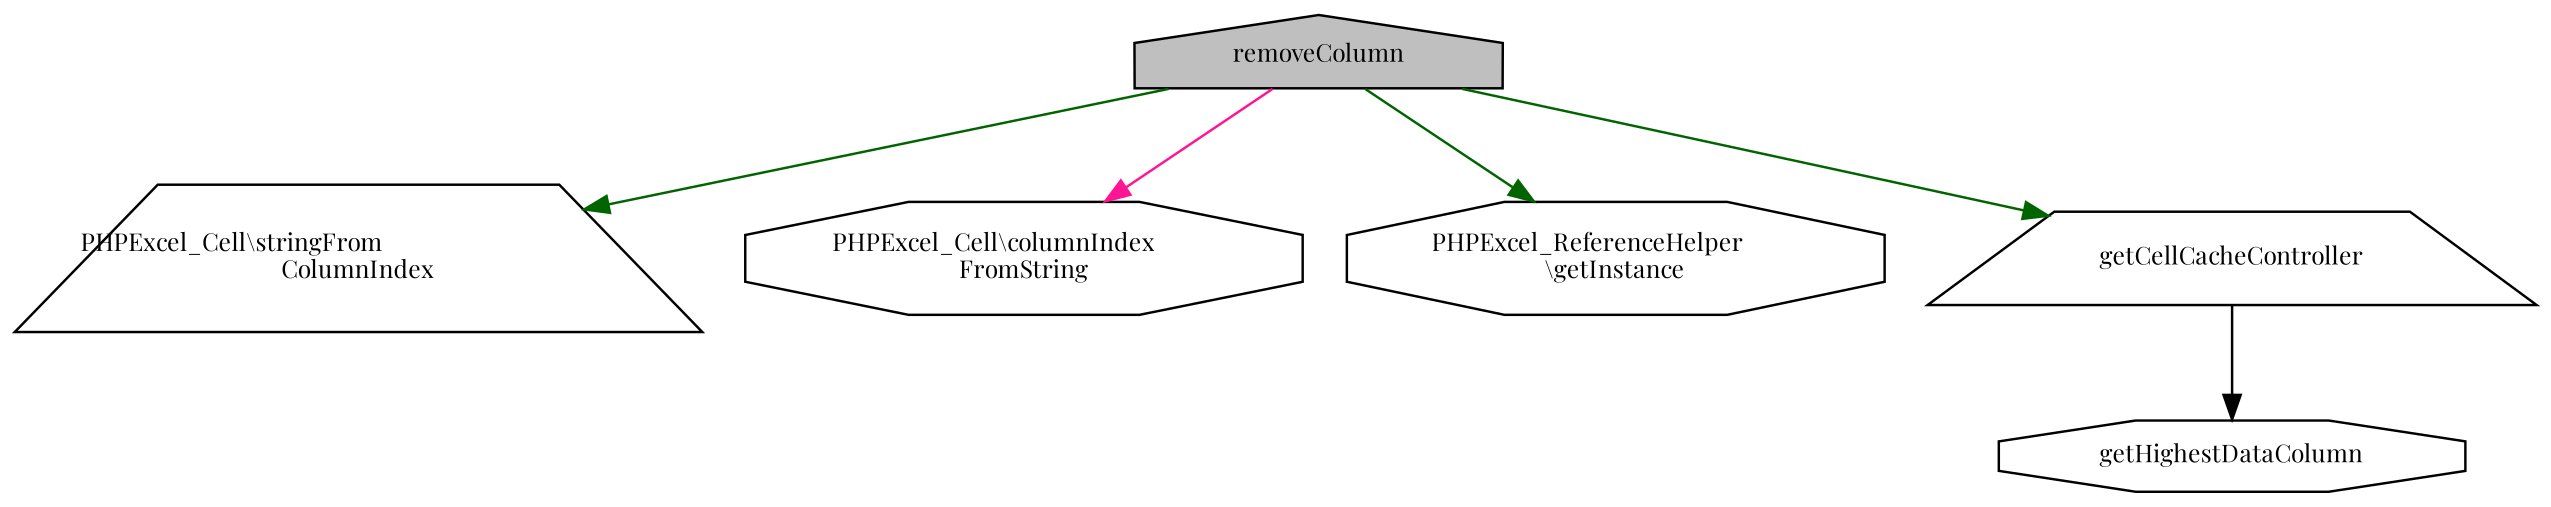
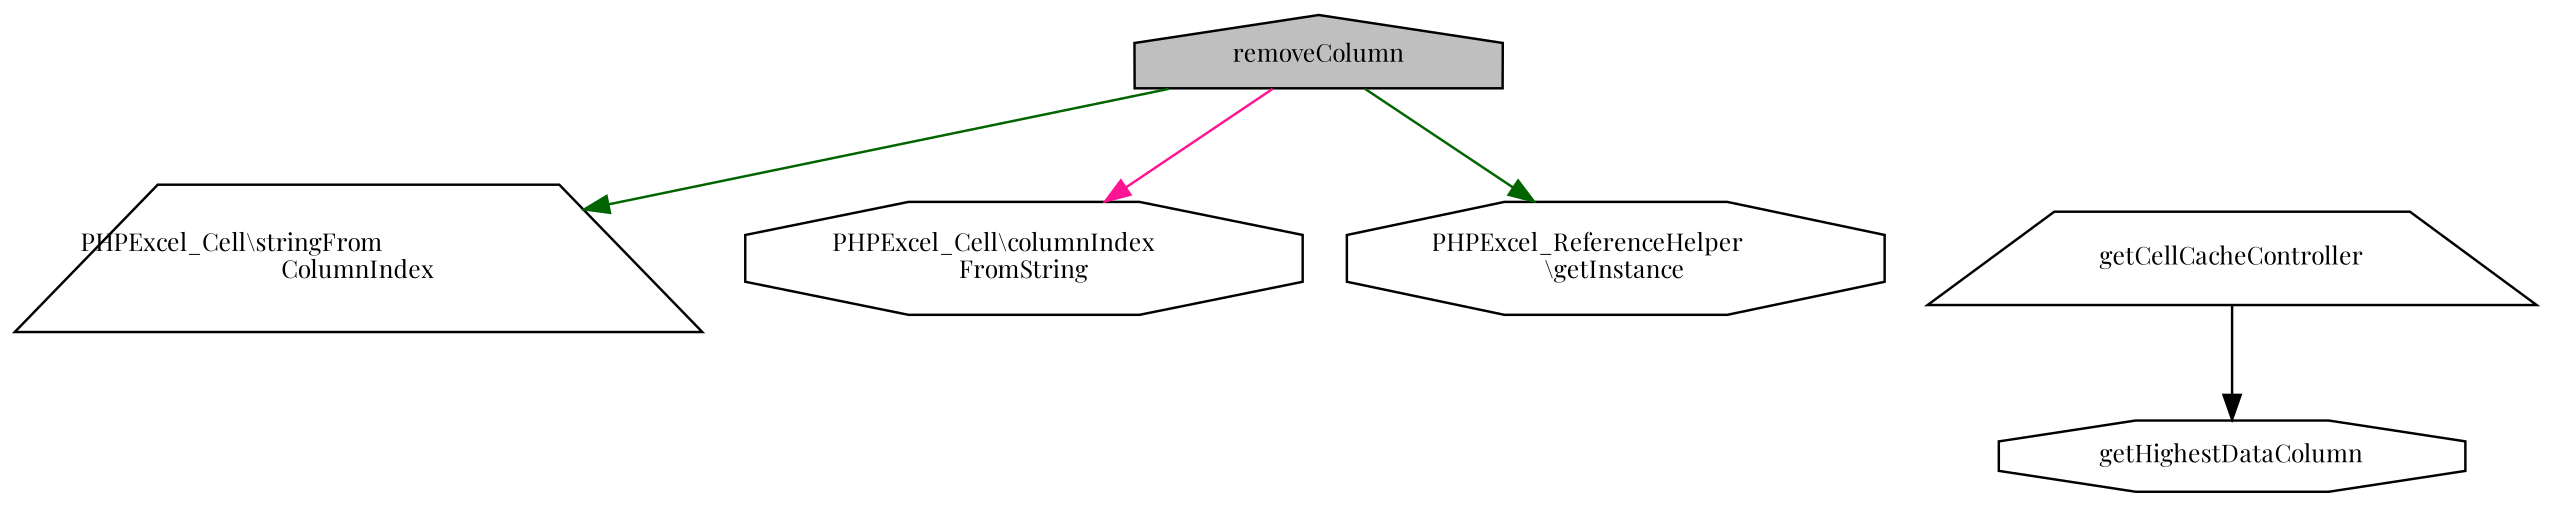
edge "removeColumn" -> "getCellCacheController": removed
